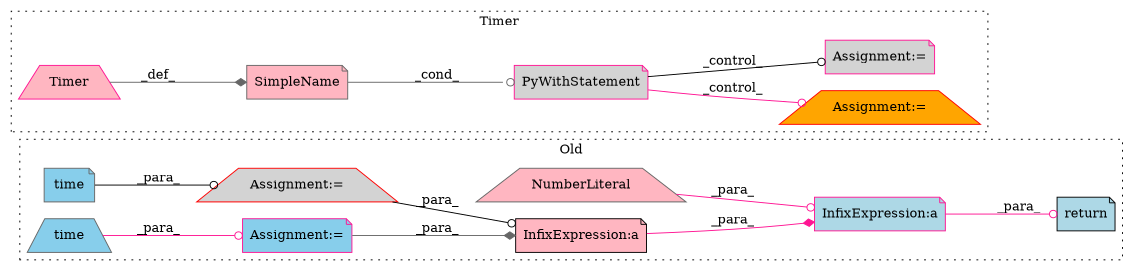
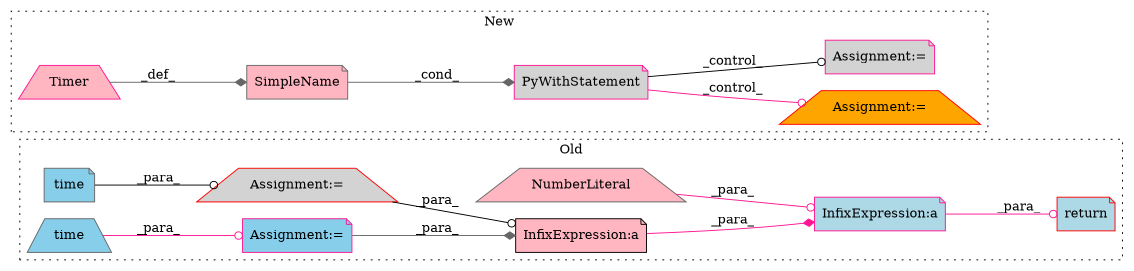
cluster "Timer": label "Timer" -> "New"
edge "SimpleName" -> "PyWithStatement": arrowhead odot -> diamond
node "return": color black -> red
